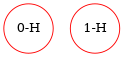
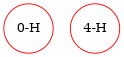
node "1-H": label "1-H" -> "4-H"
